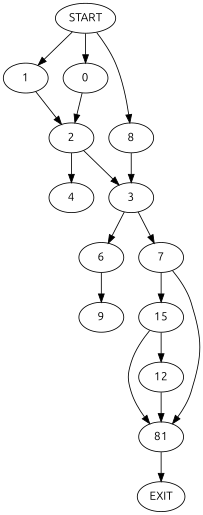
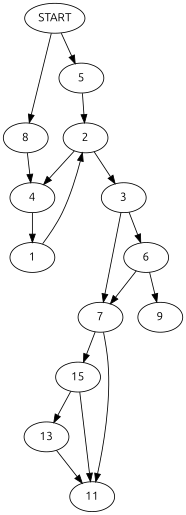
edge "START" -> "1": now "4" -> "1"
node "0": label "0" -> "5"
edge "8" -> "3": now "8" -> "4"
edge "6" -> "7": added
node "12": label "12" -> "13"
node "81": label "81" -> "11"
node "EXIT": removed
